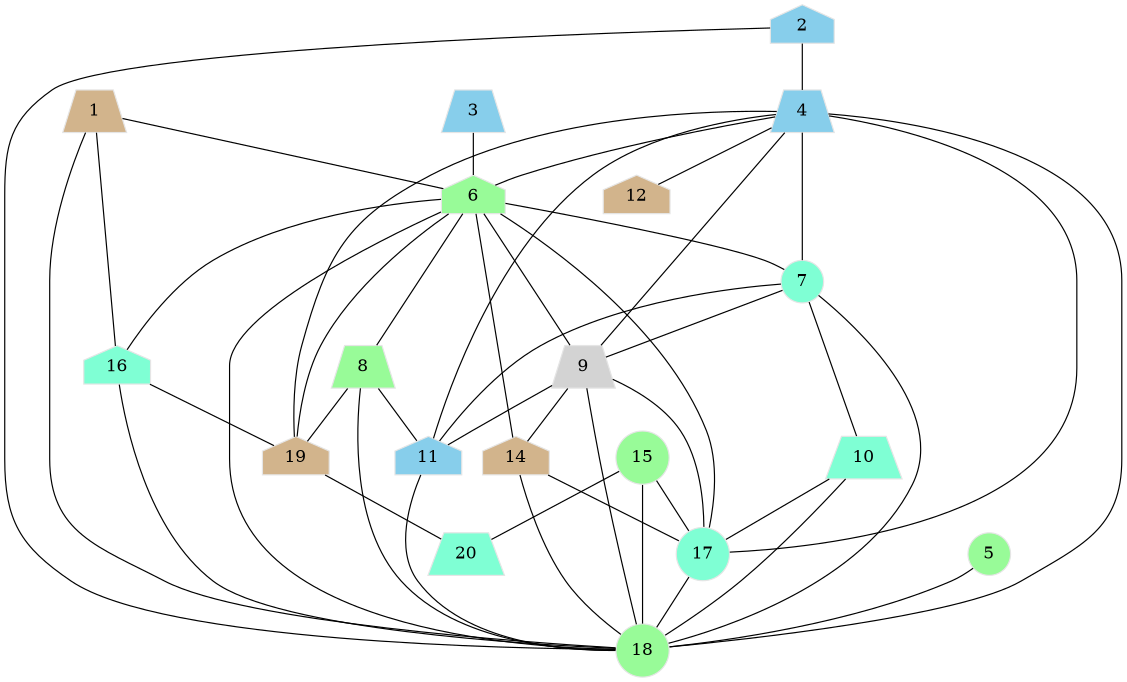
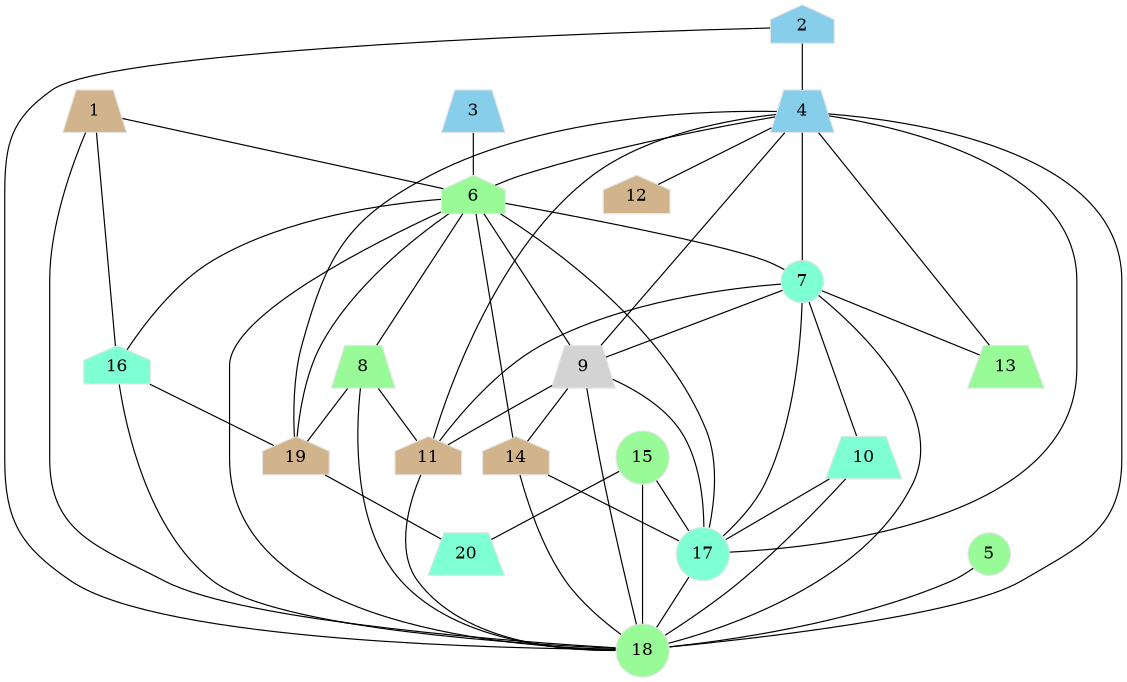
node "13": added
edge "7" -- "17": added
node "11": fillcolor skyblue -> tan
